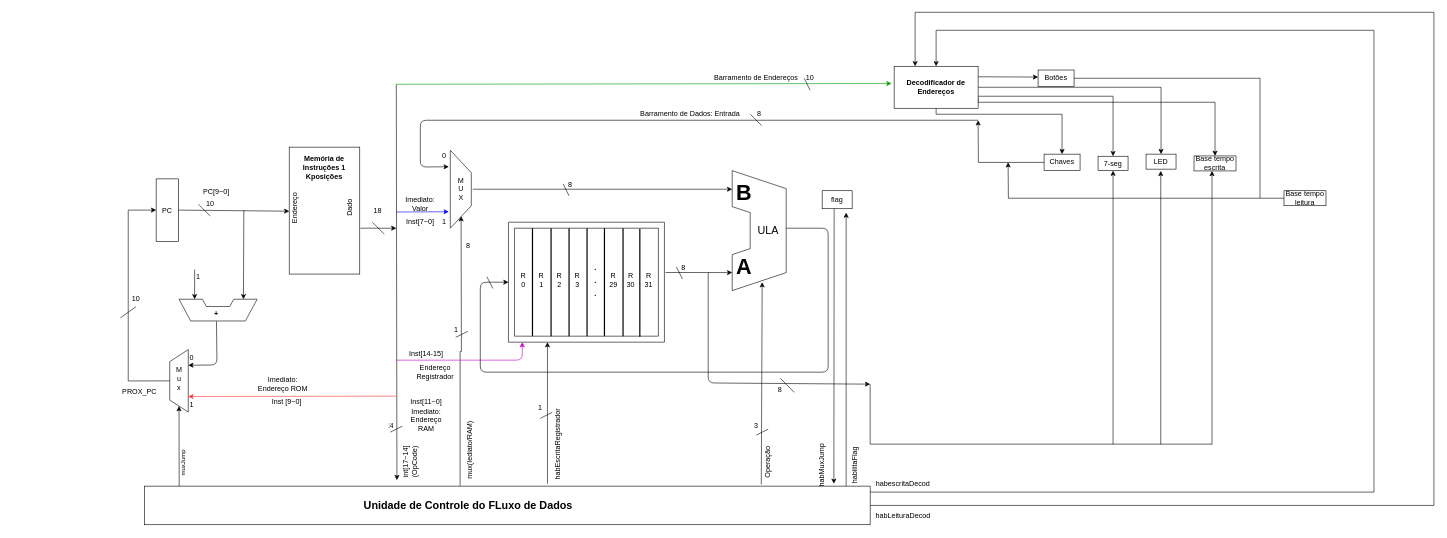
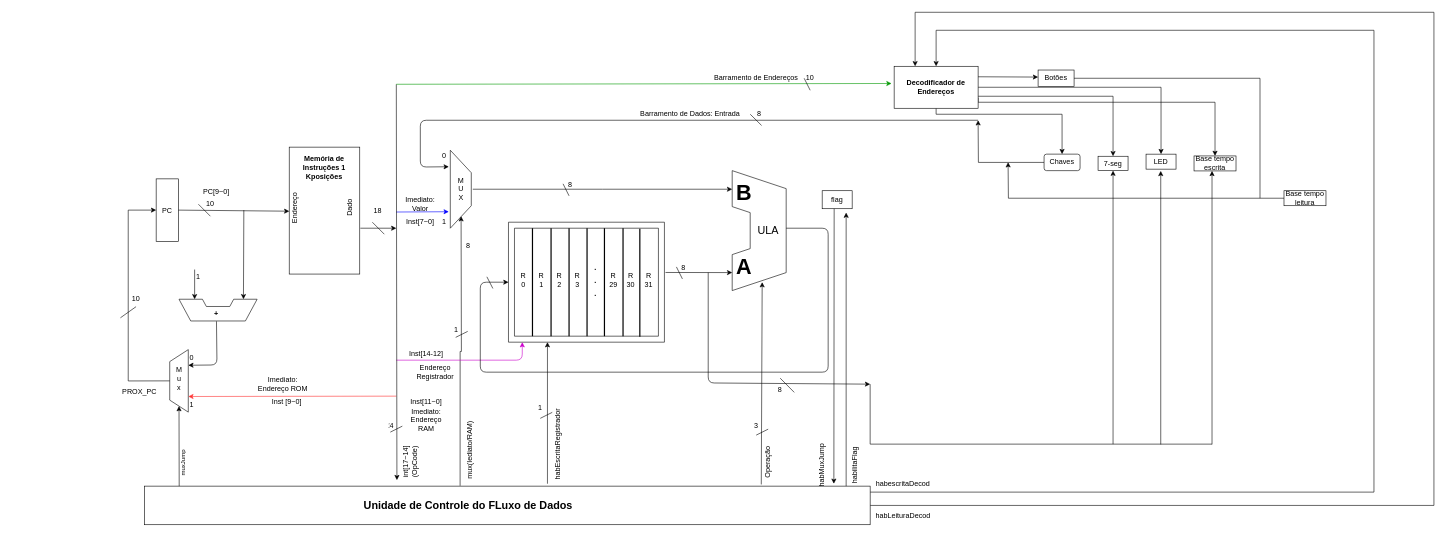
node "Chaves": shape rectangle -> rounded rectangle
node "Inst[14-15]": label "Inst[14-15]" -> "Inst[14-12]"
